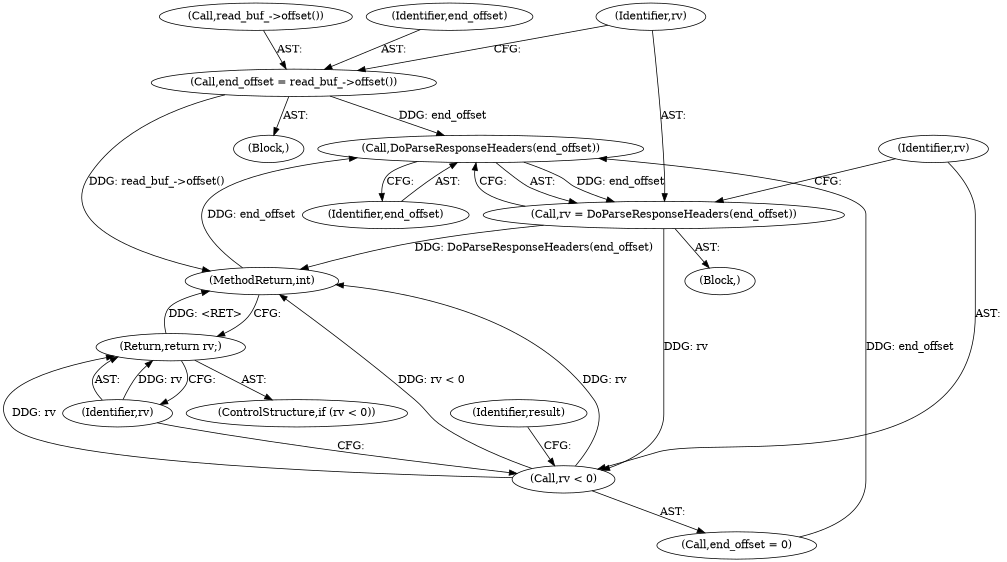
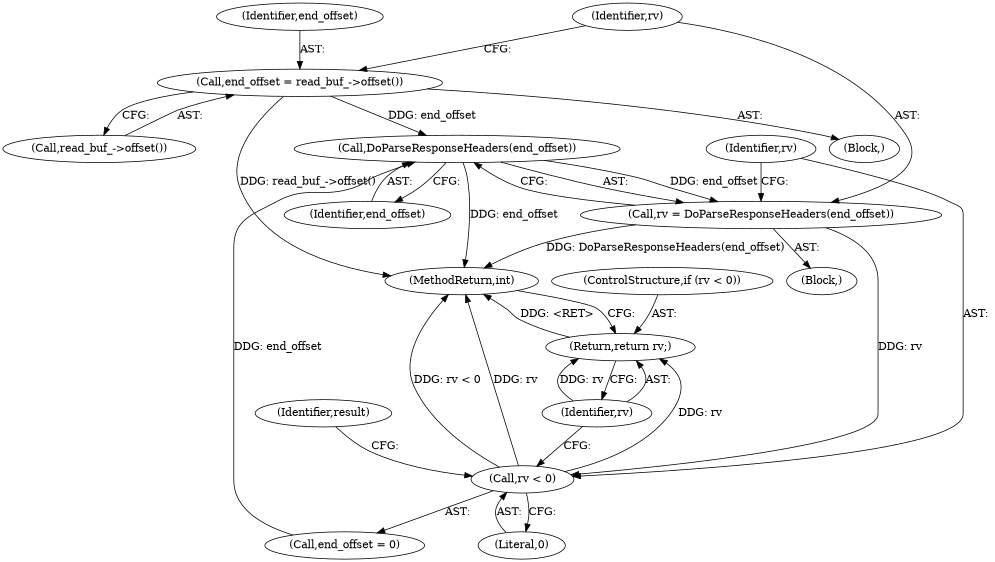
edge "(Call,end_offset = read_buf_->offset())" -> "(Call,read_buf_->offset())": added, label "CFG:"
edge "(MethodReturn,int)" -> "(Call,DoParseResponseHeaders(end_offset))": reversed
edge "(Return,return rv;)" -> "(ControlStructure,if (rv < 0))": reversed
node "(Literal,0)": added
